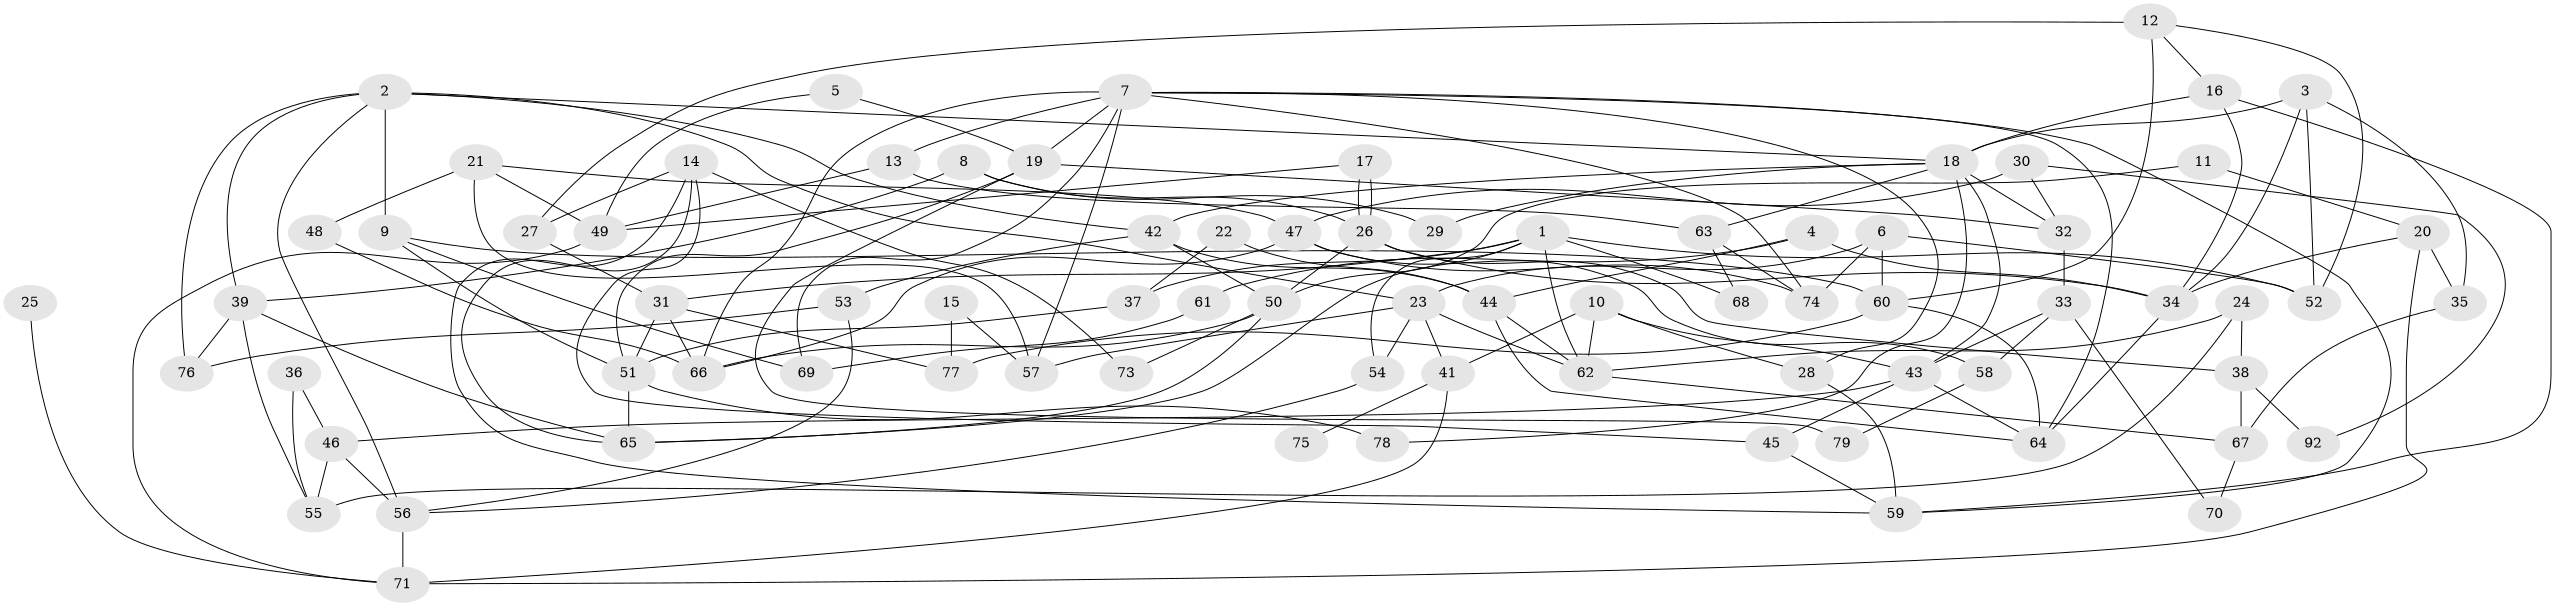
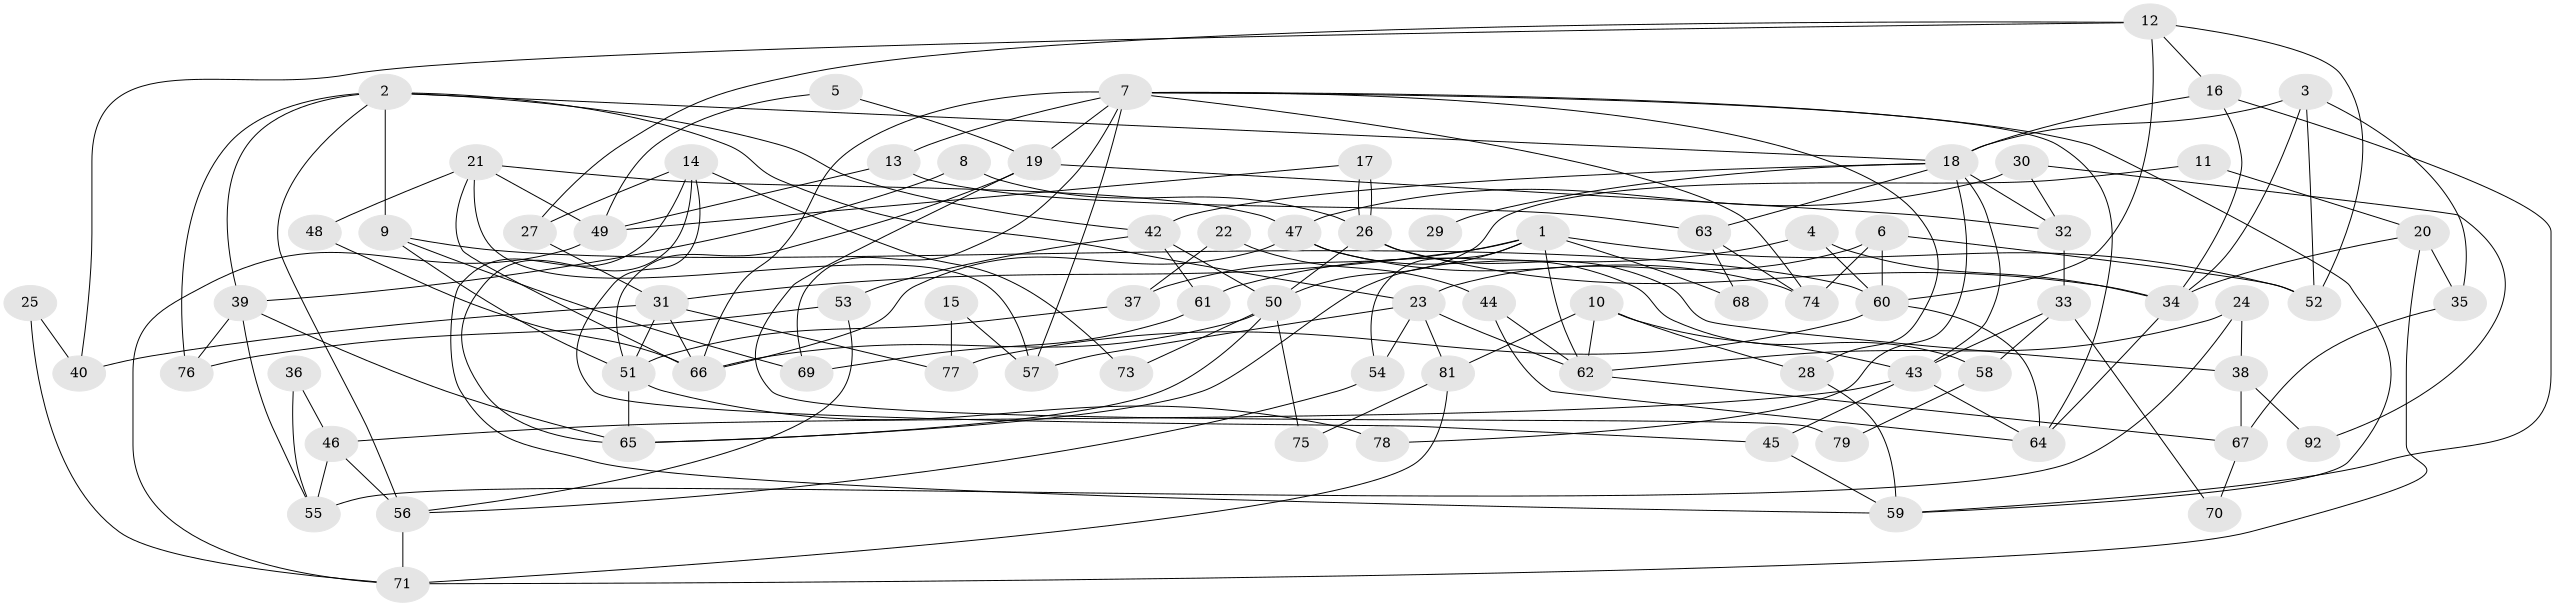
edge "8" -- "29": removed
edge "21" -- "66": added
edge "42" -- "44": now "42" -- "61"
edge "4" -- "44": now "4" -- "60"
edge "50" -- "75": added
node "40": added
node "41": label "41" -> "81"
